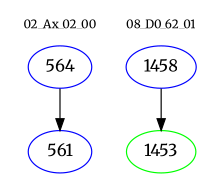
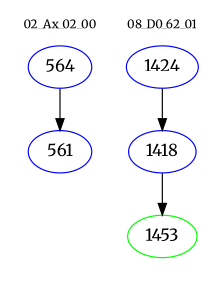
node "1458": label "1458" -> "1418"
node "1424": added
